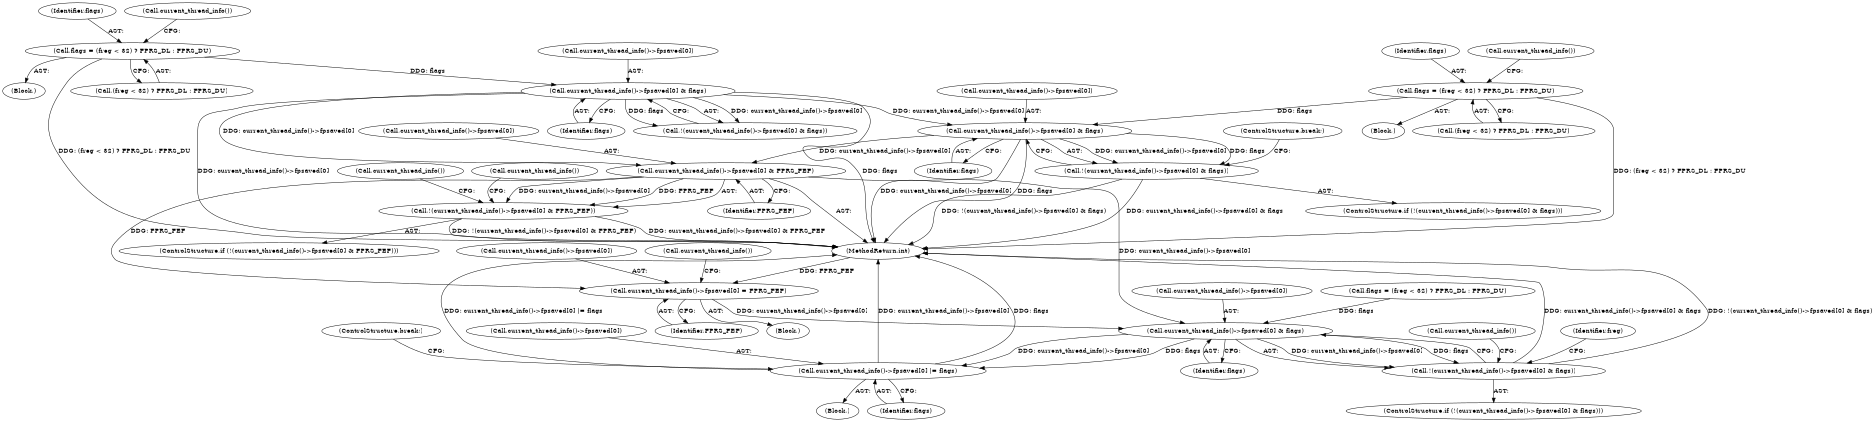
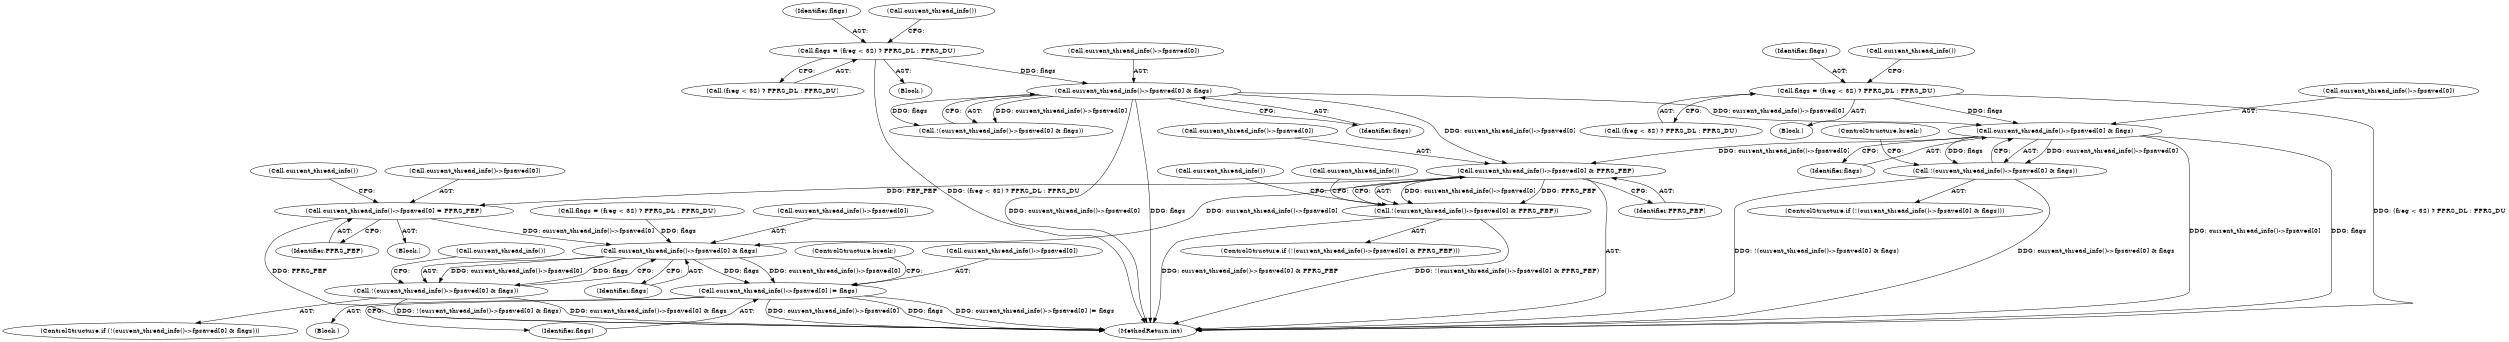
edge "(Call,!(current_thread_info()->fpsaved[0] & FPRS_FEF))" -> "(Call,current_thread_info()->fpsaved[0] & FPRS_FEF)": added, label "CFG:"
edge "(Call,current_thread_info()->fpsaved[0] & FPRS_FEF)" -> "(Call,current_thread_info()->fpsaved[0] = FPRS_FEF)": label "DDG: FPRS_FEF" -> "DDG: FEF_FEF"
edge "(MethodReturn,int)" -> "(Call,current_thread_info()->fpsaved[0] = FPRS_FEF)": reversed
node "(Identifier,freg)": removed
